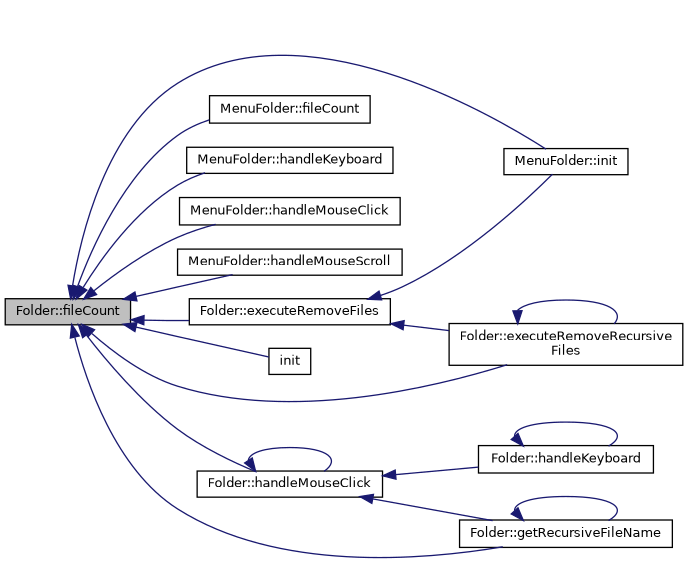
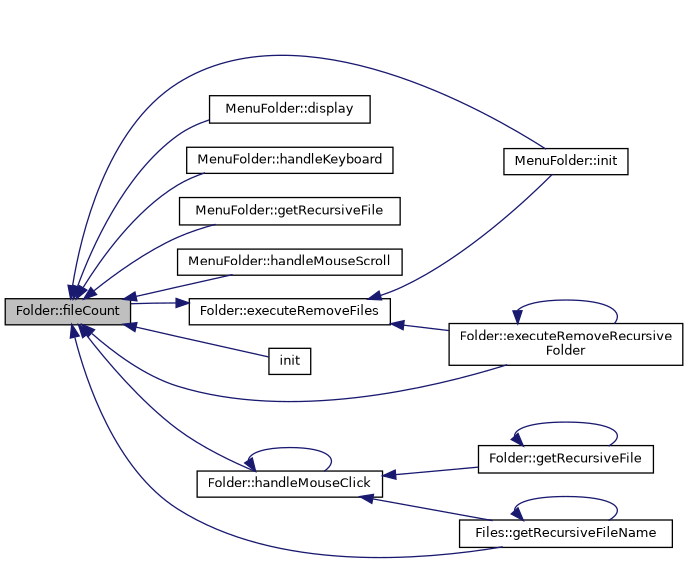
node "MenuFolder::fileCount": label "MenuFolder::fileCount" -> "MenuFolder::display"
node "MenuFolder::handleMouseClick": label "MenuFolder::handleMouseClick" -> "MenuFolder::getRecursiveFile"
edge "Folder::executeRemoveFiles" -> "Folder::fileCount": reversed
node "Folder::executeRemoveRecursive Files": label "Folder::executeRemoveRecursive Files" -> "Folder::executeRemoveRecursive Folder"
node "Folder::handleKeyboard": label "Folder::handleKeyboard" -> "Folder::getRecursiveFile"
node "Folder::getRecursiveFileName": label "Folder::getRecursiveFileName" -> "Files::getRecursiveFileName"
